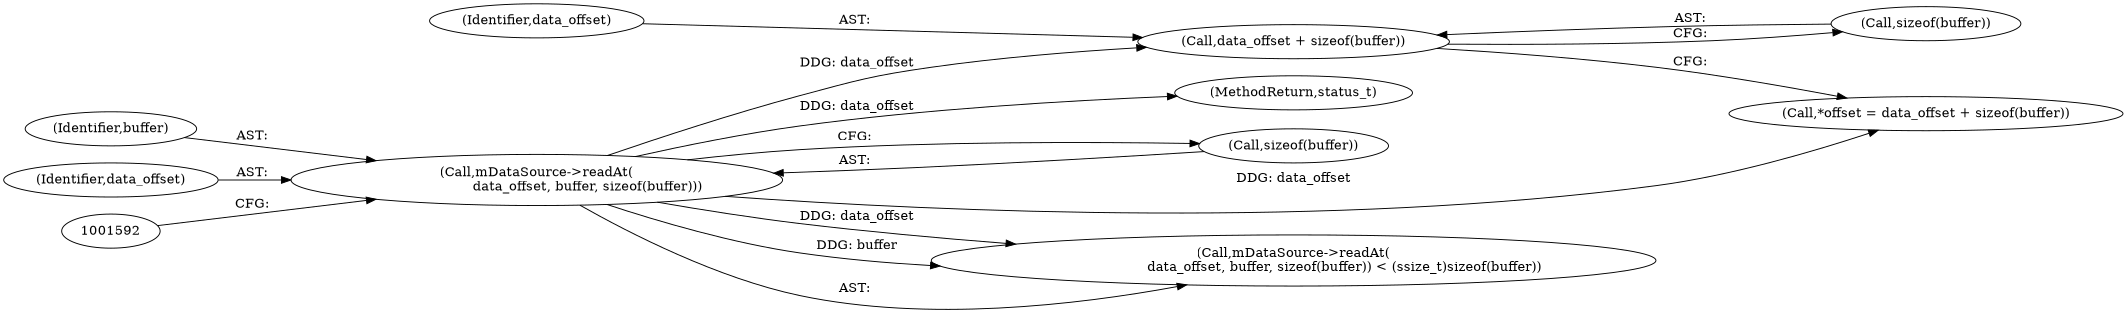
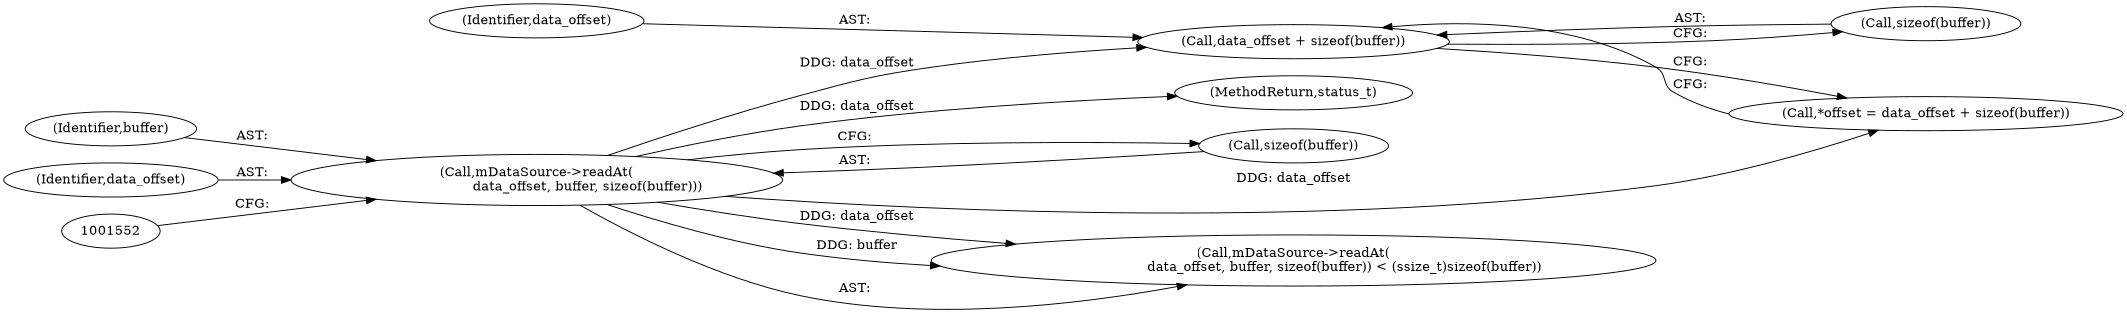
edge "(Call,*offset = data_offset + sizeof(buffer))" -> "(Call,data_offset + sizeof(buffer))": added, label "CFG:"
node "1001592": label "1001592" -> "1001552"
